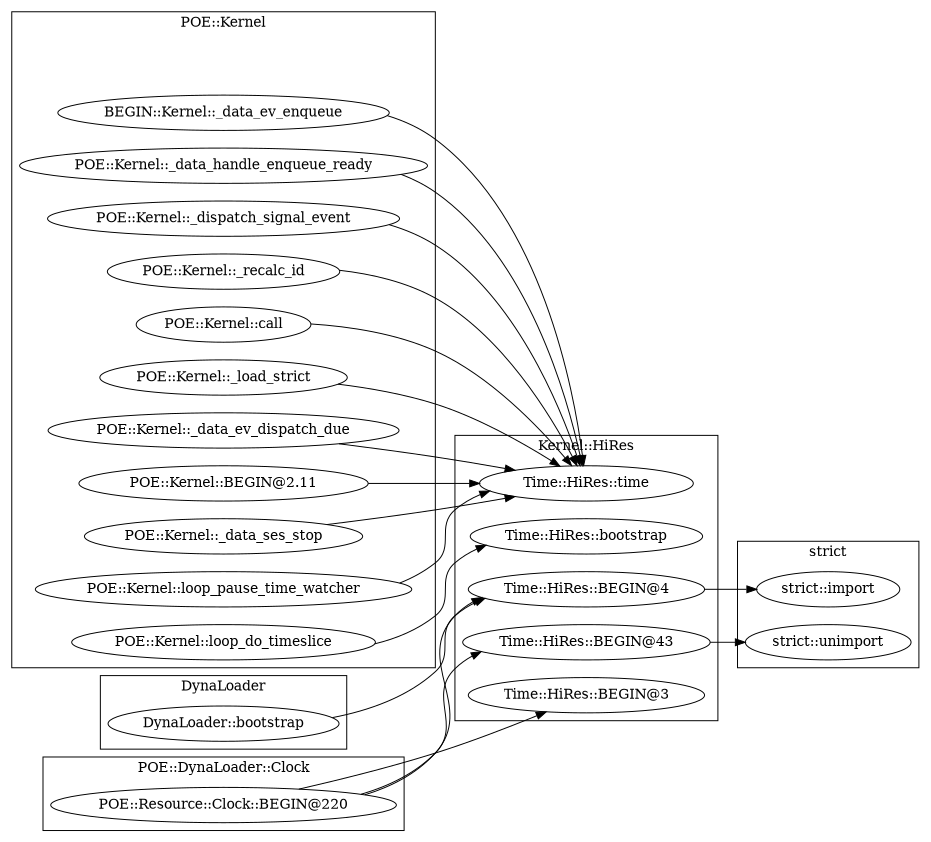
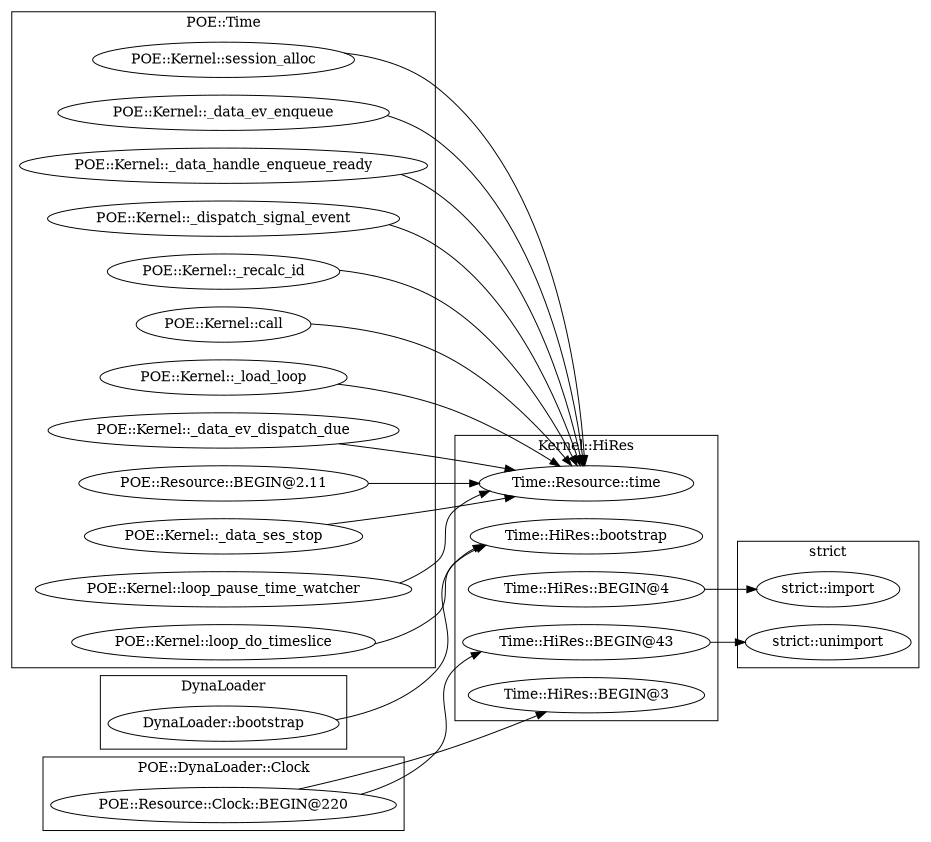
cluster "POE::Kernel": label "POE::Kernel" -> "POE::Time"
node "POE::Kernel::session_alloc": added
node "BEGIN::Kernel::_data_ev_enqueue": label "BEGIN::Kernel::_data_ev_enqueue" -> "POE::Kernel::_data_ev_enqueue"
node "POE::Kernel::_load_strict": label "POE::Kernel::_load_strict" -> "POE::Kernel::_load_loop"
node "POE::Kernel::BEGIN@2.11": label "POE::Kernel::BEGIN@2.11" -> "POE::Resource::BEGIN@2.11"
node "Time::HiRes::time": label "Time::HiRes::time" -> "Time::Resource::time"
edge "DynaLoader::bootstrap" -> "Time::HiRes::BEGIN@4": now "DynaLoader::bootstrap" -> "Time::HiRes::bootstrap"
edge "POE::Resource::Clock::BEGIN@220" -> "Time::HiRes::BEGIN@4": removed
